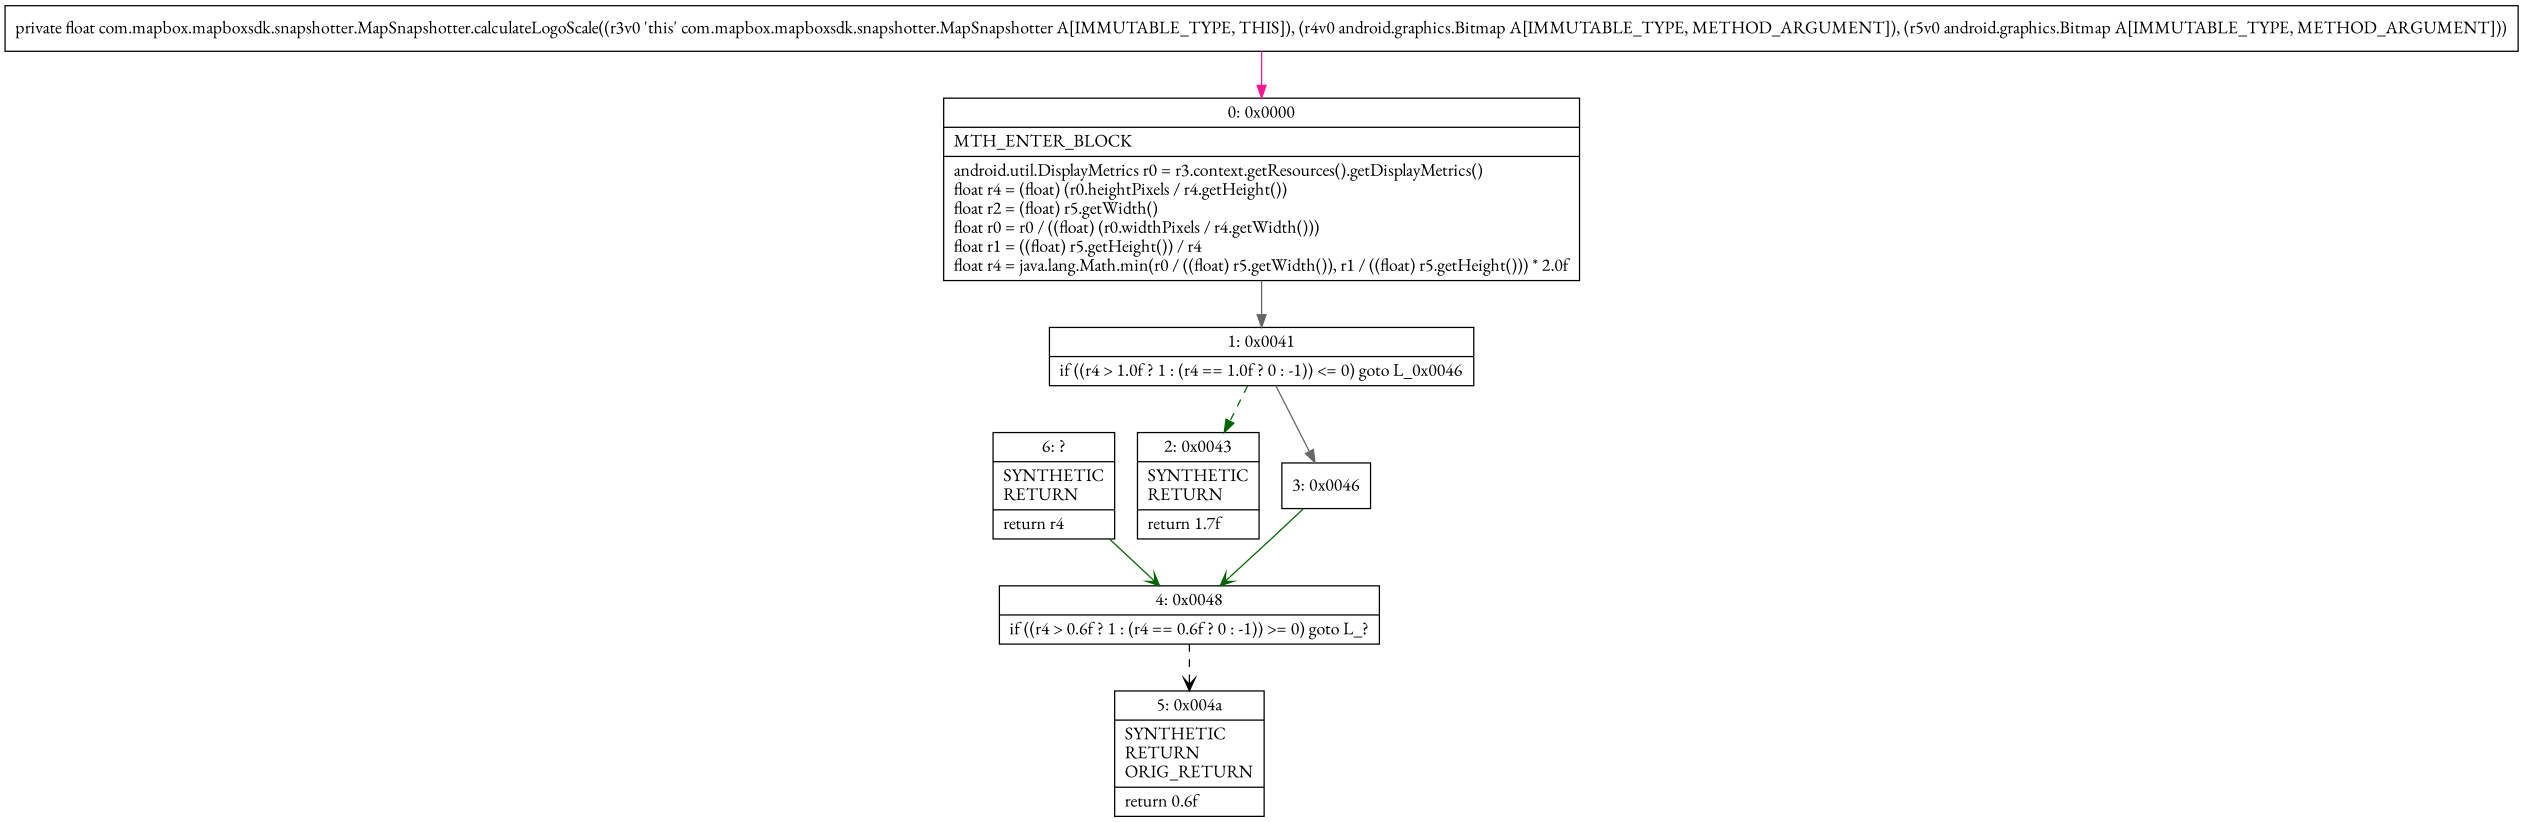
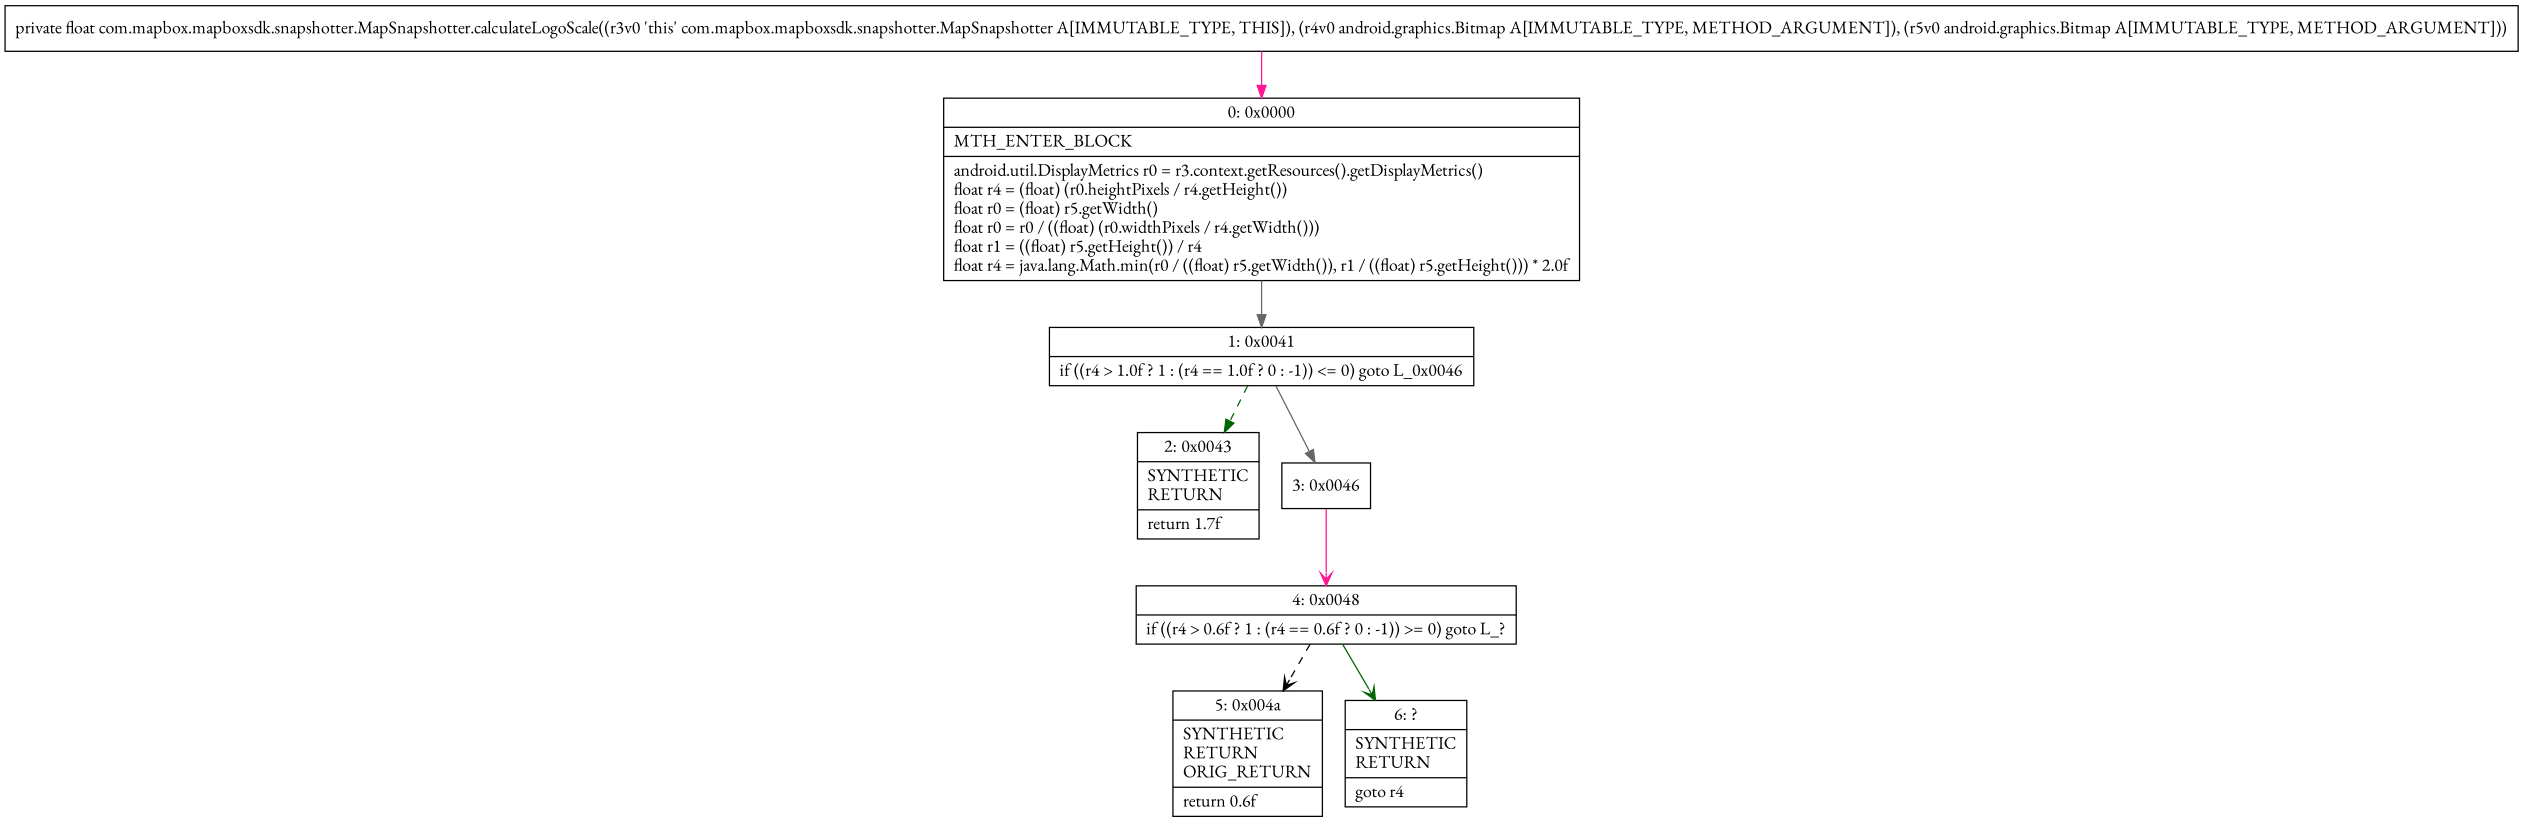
node "0: 0x0000": text "float r2 = (float) r5.getWidth()" -> "float r0 = (float) r5.getWidth()"
node "6: ?": text "return r4" -> "goto r4"
edge "3: 0x0046" -> "4: 0x0048": color darkgreen -> deeppink
edge "6: ?" -> "4: 0x0048": reversed
